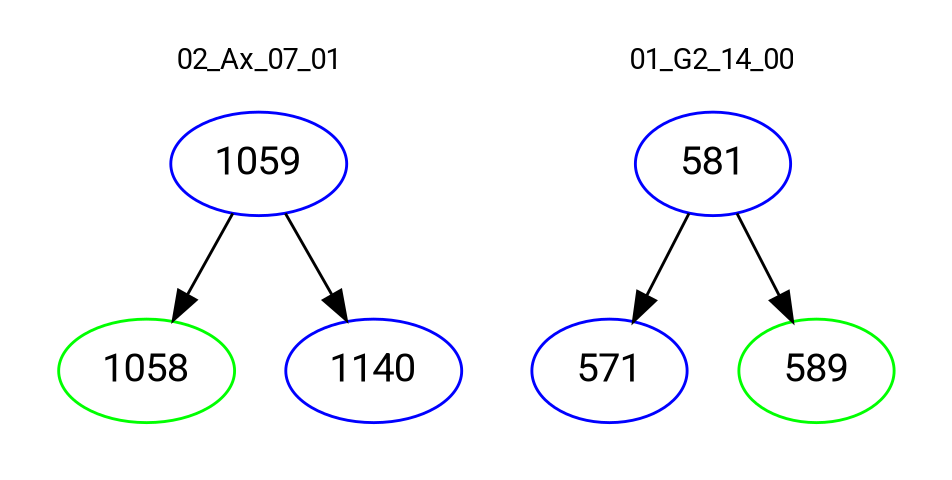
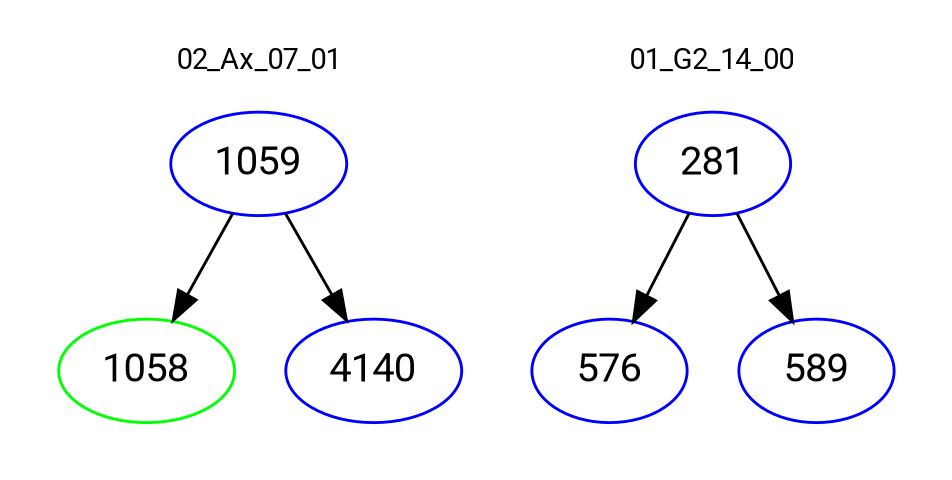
node "581": label "581" -> "281"
node "1140": label "1140" -> "4140"
node "571": label "571" -> "576"
node "589": color green -> blue
